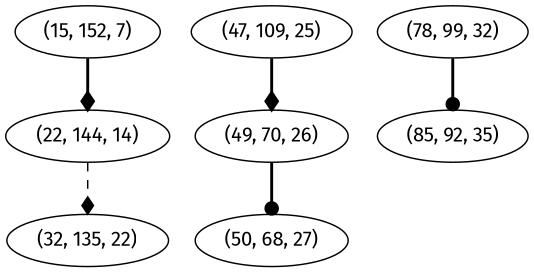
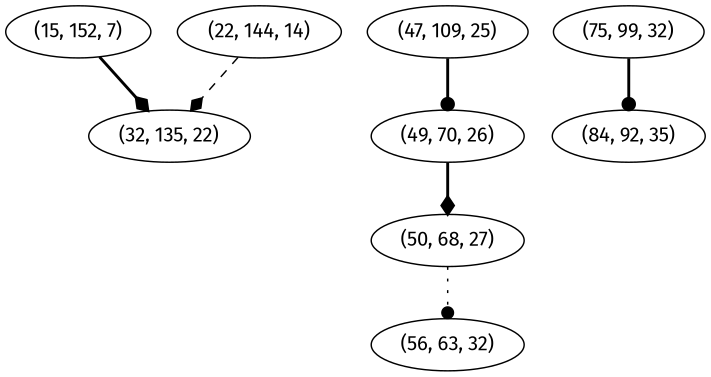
node "(78, 99, 32)": label "(78, 99, 32)" -> "(75, 99, 32)"
edge "(15, 152, 7)" -> "(22, 144, 14)": now "(15, 152, 7)" -> "(32, 135, 22)"
edge "(47, 109, 25)" -> "(49, 70, 26)": arrowhead diamond -> dot
node "(85, 92, 35)": label "(85, 92, 35)" -> "(84, 92, 35)"
edge "(49, 70, 26)" -> "(50, 68, 27)": arrowhead dot -> diamond
node "(56, 63, 32)": added
